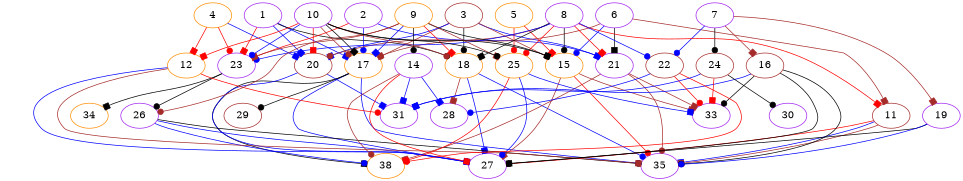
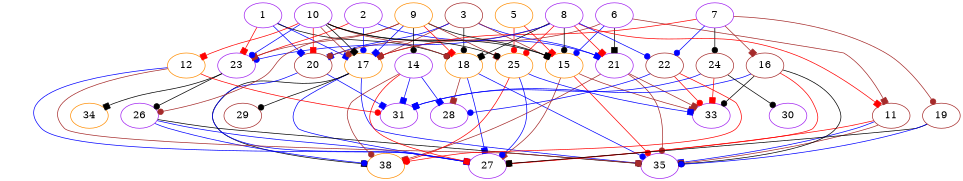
node "4": removed
edge "7" -> "17": added
edge "7" -> "19": arrowhead box -> dot
node "19": color purple -> brown
edge "16" -> "27": color black -> red
